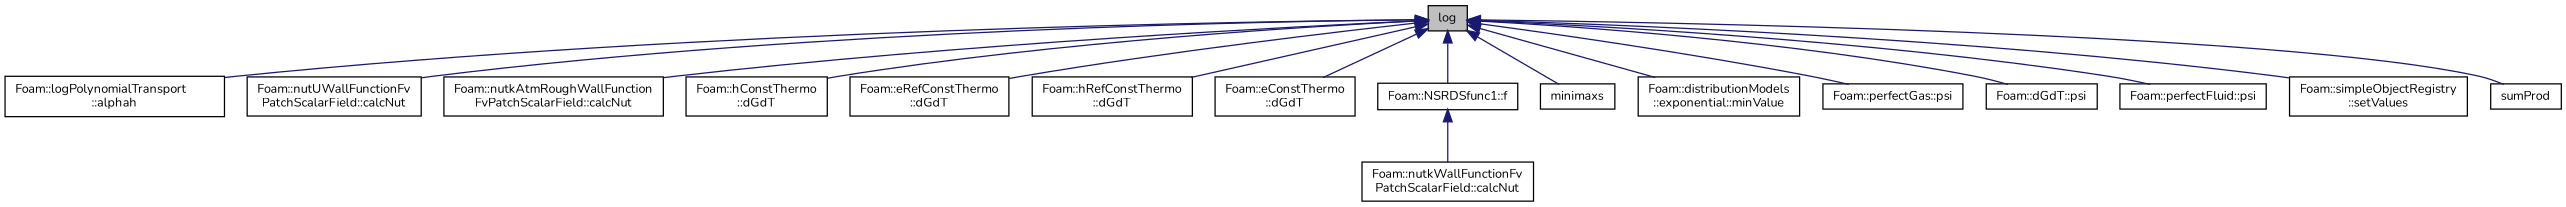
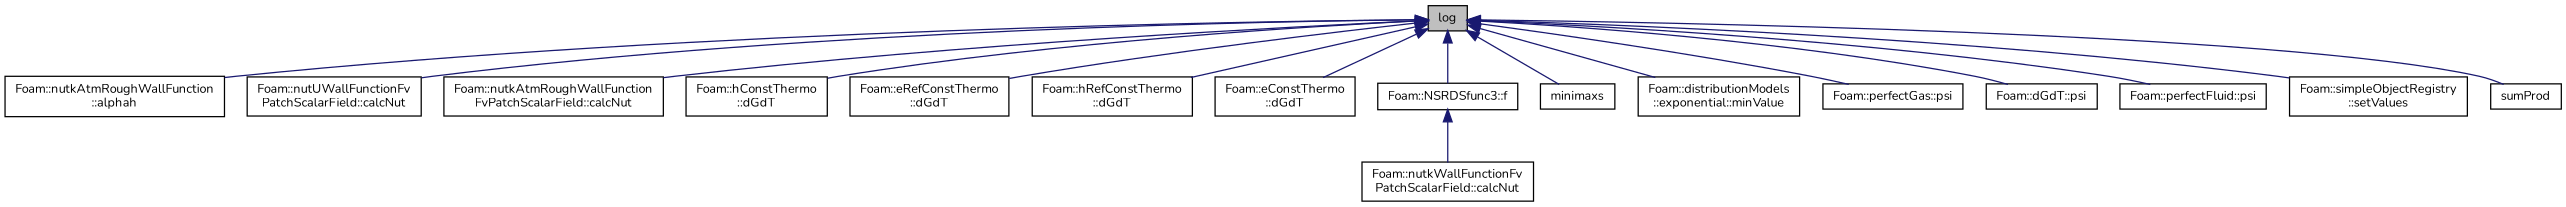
node "Foam::logPolynomialTransport ::alphah": label "Foam::logPolynomialTransport ::alphah" -> "Foam::nutkAtmRoughWallFunction ::alphah"
node "Foam::NSRDSfunc1::f": label "Foam::NSRDSfunc1::f" -> "Foam::NSRDSfunc3::f"
